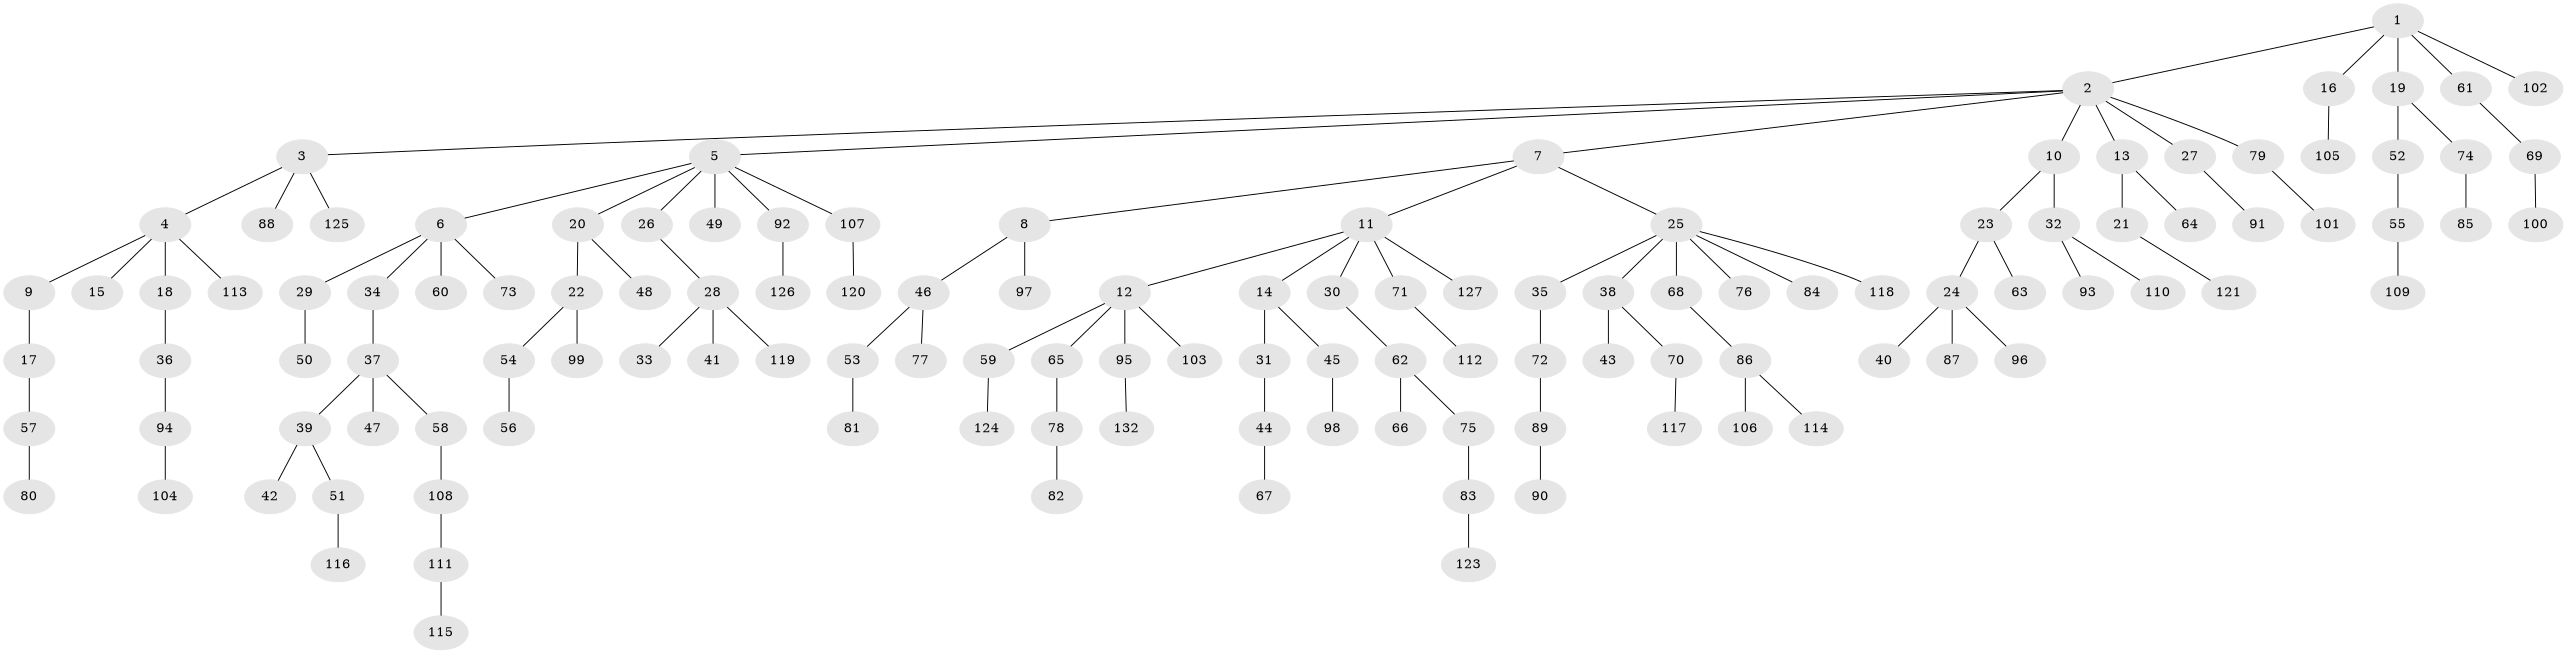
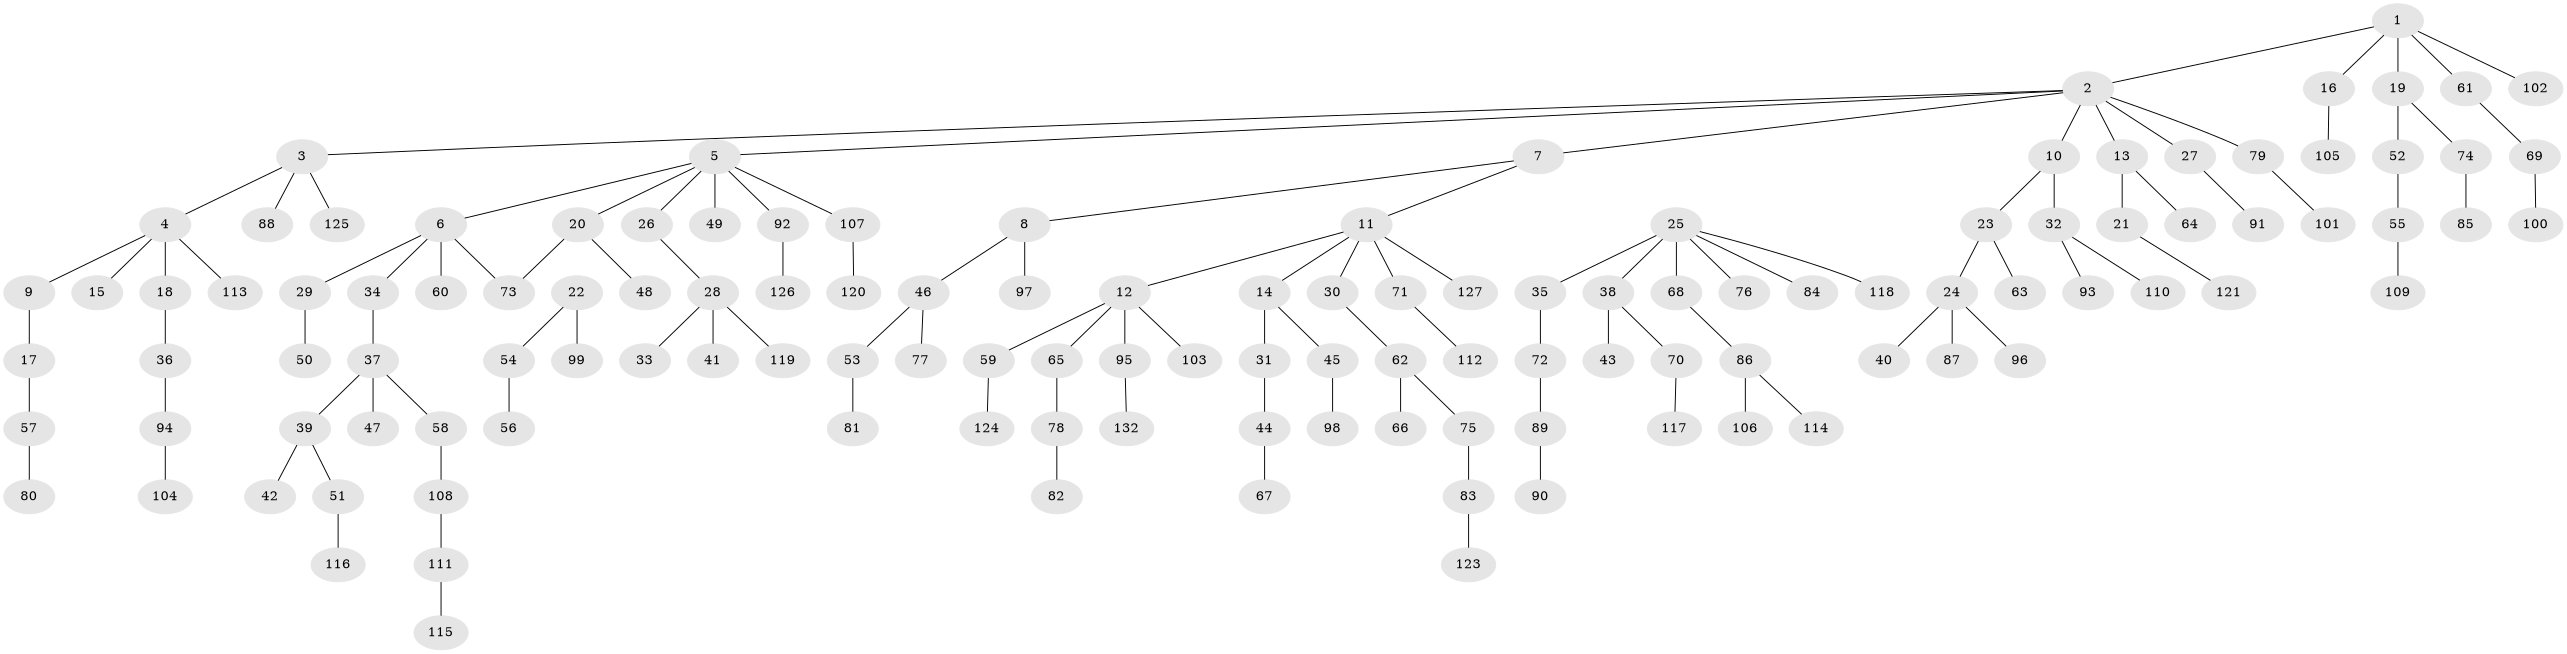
edge "7" -- "25": removed
edge "20" -- "22": now "20" -- "73"
